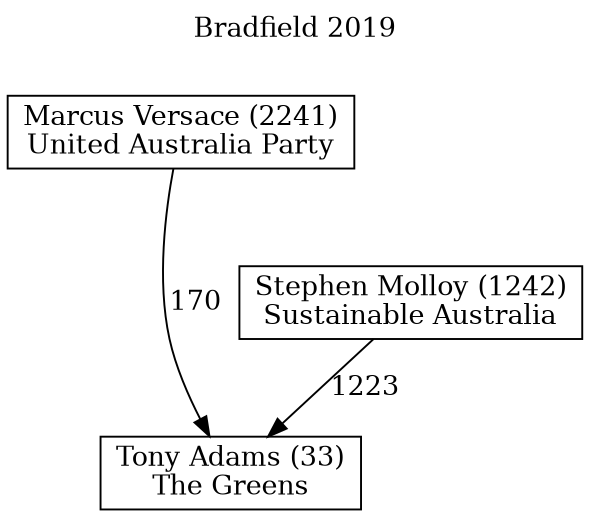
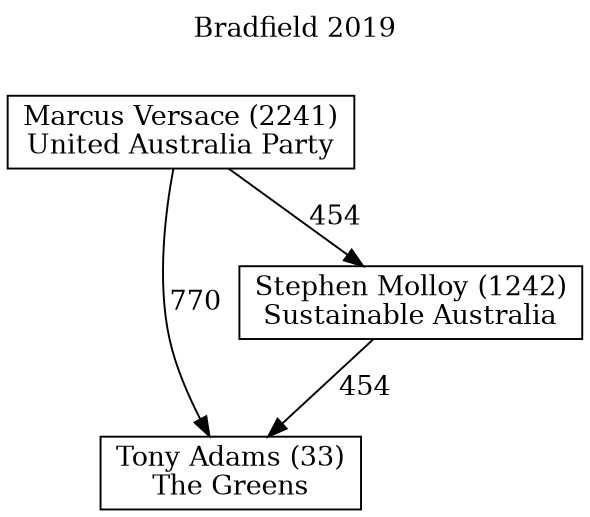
edge "Marcus Versace (2241) United Australia Party" -> "Stephen Molloy (1242) Sustainable Australia": added, label "454"
edge "Marcus Versace (2241) United Australia Party" -> "Tony Adams (33) The Greens": label "170" -> "770"
edge "Stephen Molloy (1242) Sustainable Australia" -> "Tony Adams (33) The Greens": label "1223" -> "454"
